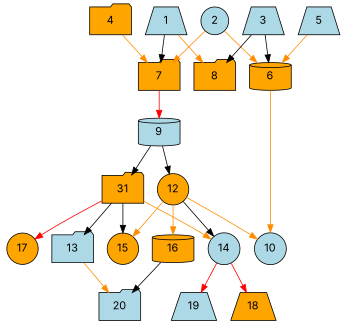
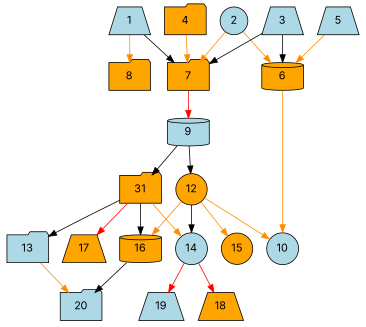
edge "3" -> "8": now "3" -> "7"
edge "31" -> "15": now "31" -> "16"
node "17": shape circle -> trapezium
